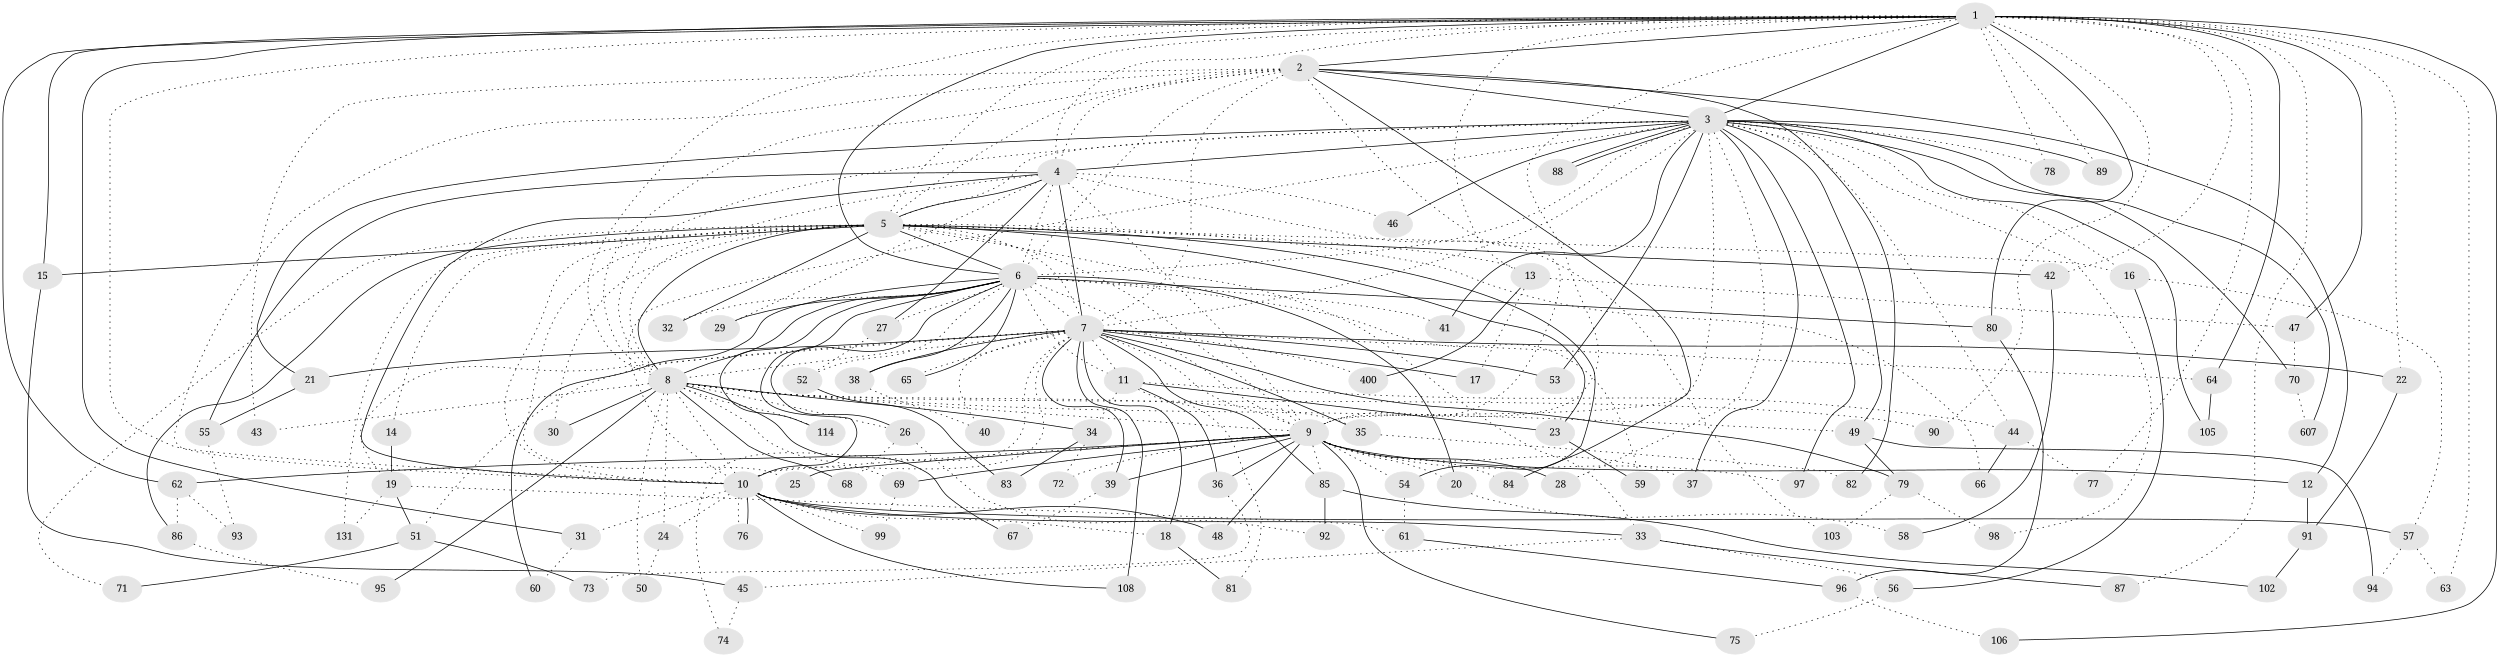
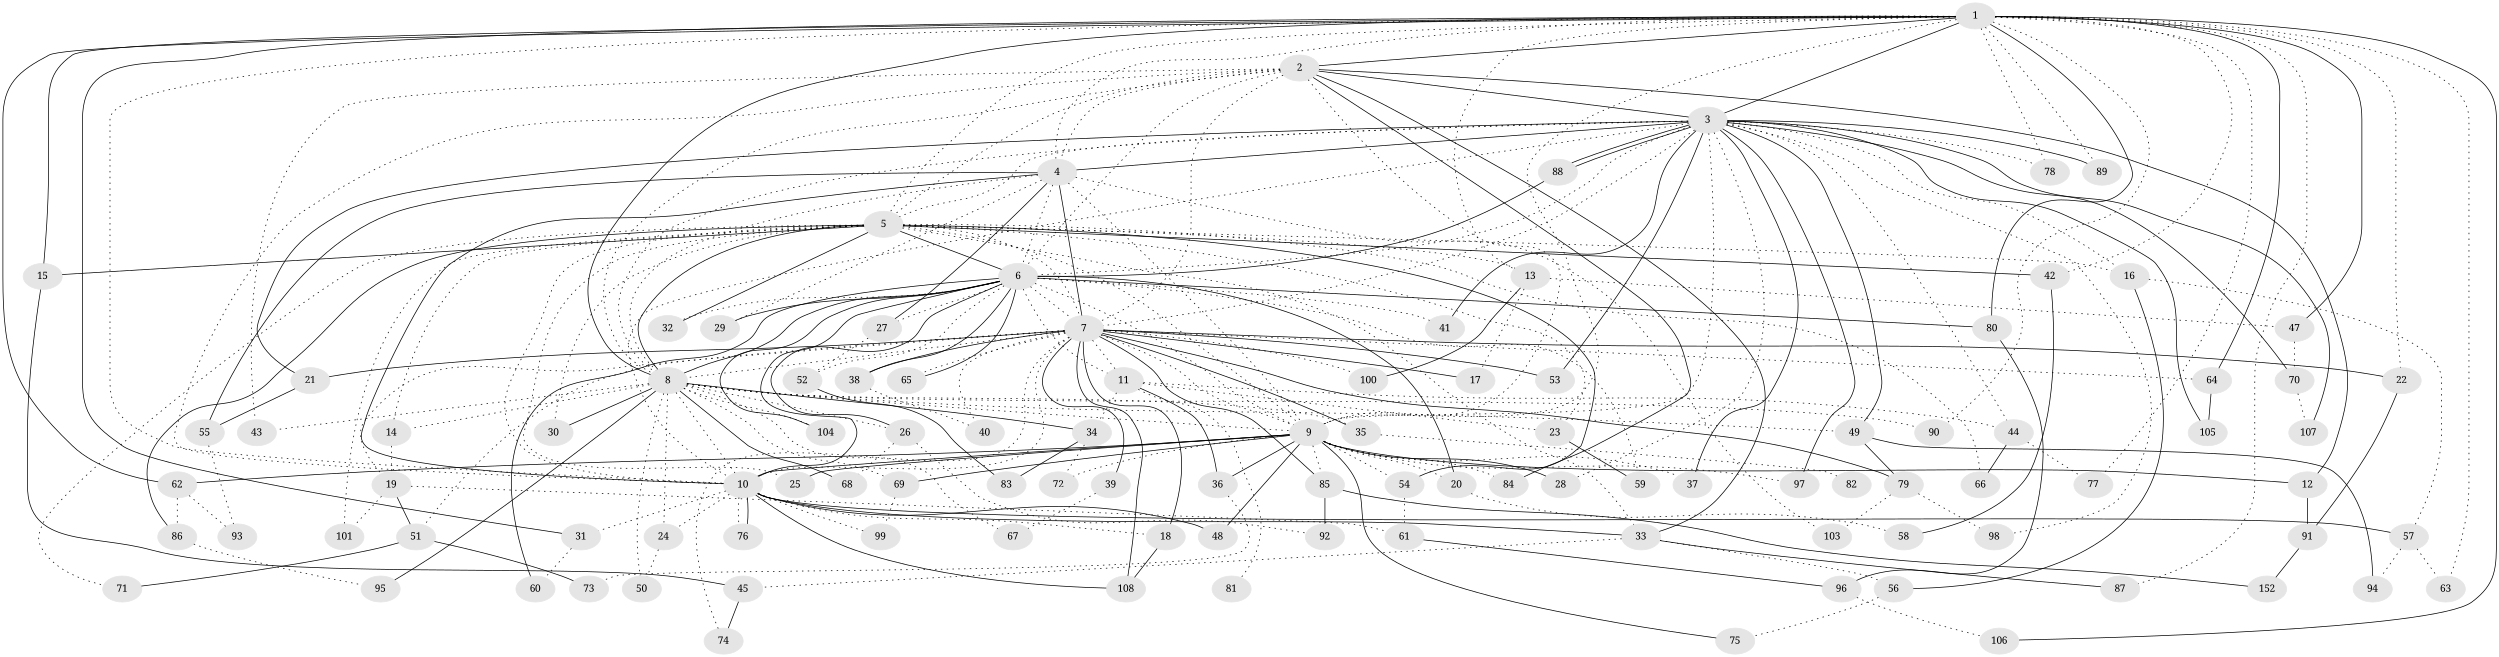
edge "1" -- "6": now "88" -- "6"
edge "1" -- "8": style dotted -> solid
edge "2" -- "82": now "2" -- "33"
edge "4" -- "5": removed
node "46": removed
edge "5" -- "23": style solid -> dotted
node "400": label "400" -> "100"
edge "11" -- "23": style solid -> dotted
edge "8" -- "14": added
node "114": label "114" -> "104"
node "607": label "607" -> "107"
edge "8" -- "67": style solid -> dotted
edge "9" -- "10": style dotted -> solid
edge "14" -- "19": style solid -> dotted
edge "9" -- "39": removed
node "131": label "131" -> "101"
edge "18" -- "81": now "18" -- "108"
node "102": label "102" -> "152"
edge "45" -- "74": style dotted -> solid
